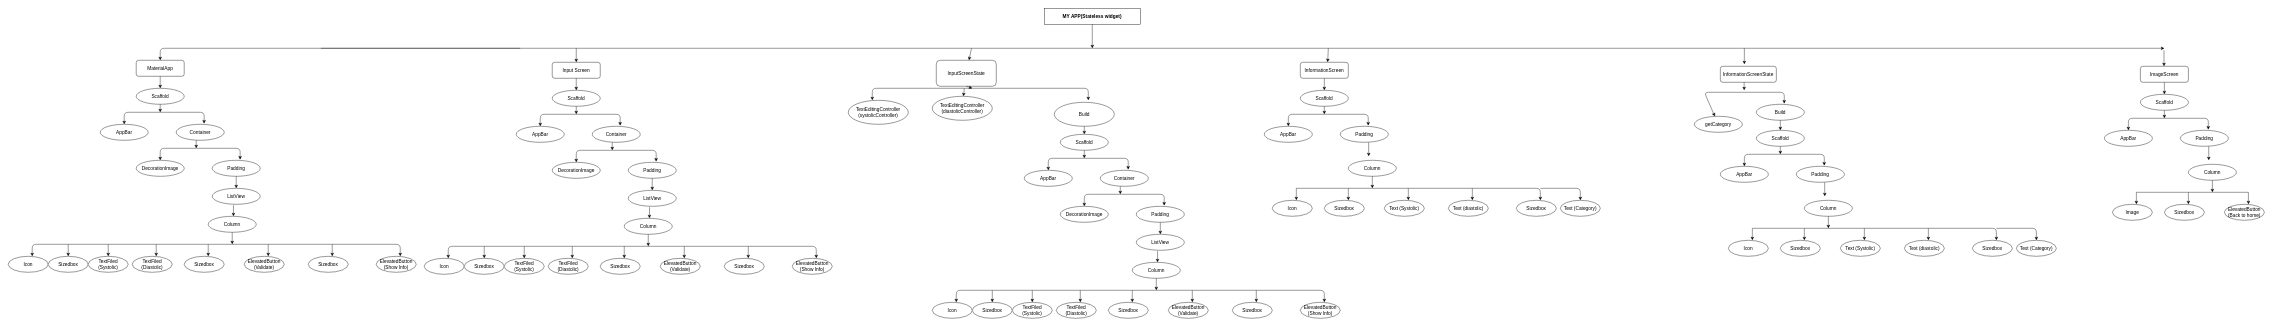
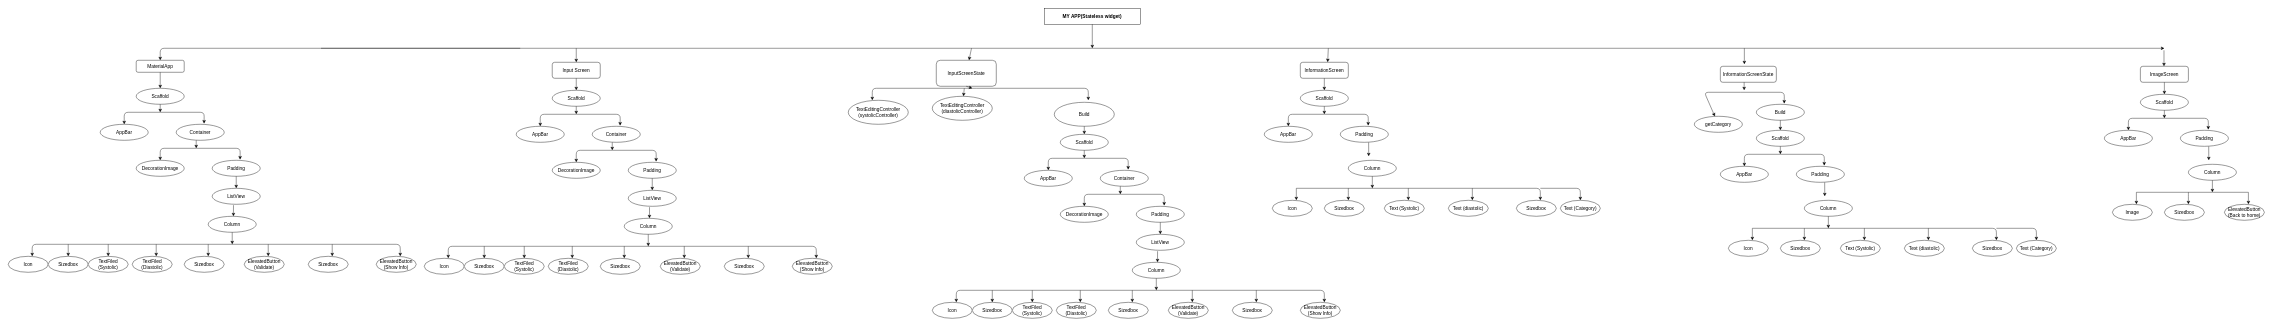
node "MaterialApp": size 48x16 -> 48x12
